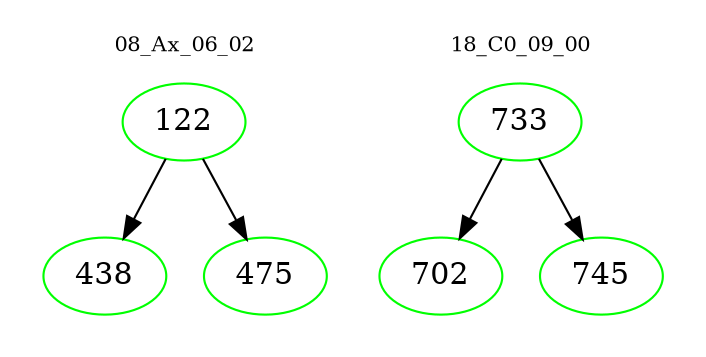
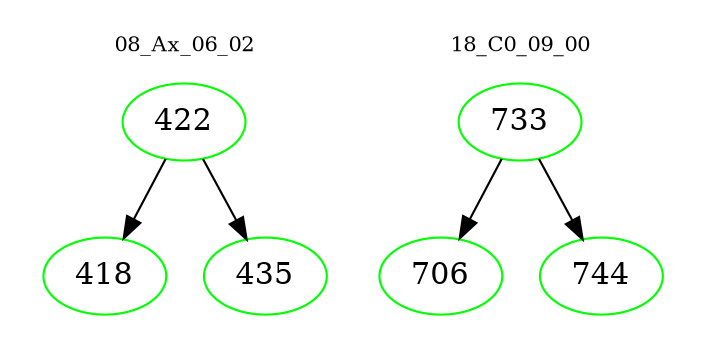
node "122": label "122" -> "422"
node "438": label "438" -> "418"
node "475": label "475" -> "435"
node "702": label "702" -> "706"
node "745": label "745" -> "744"
